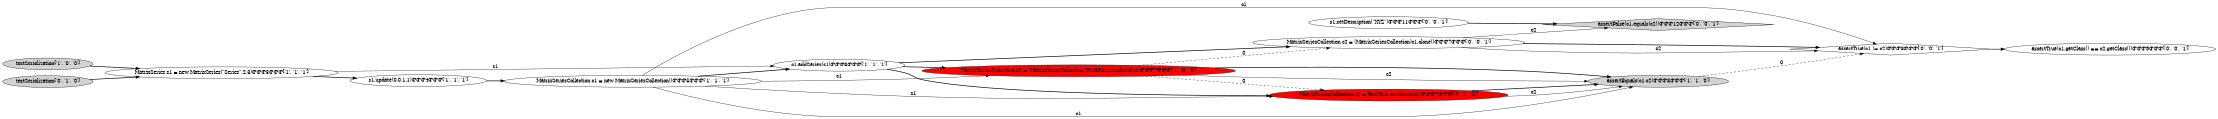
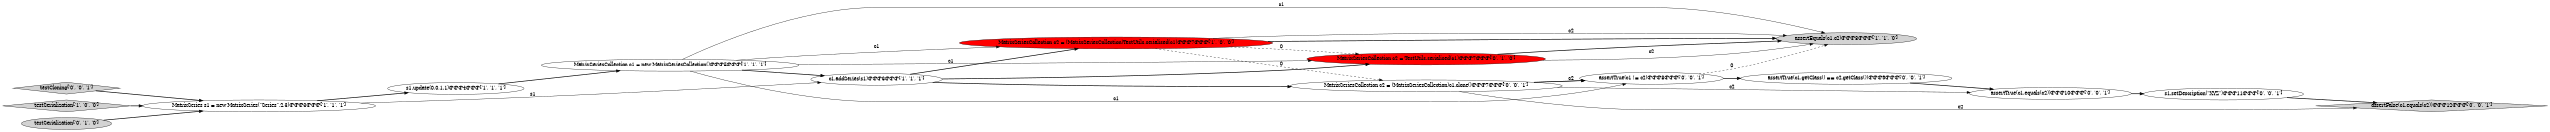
node "assertTrue(c1 != c2)@@@8@@@['0', '0', '1']": shape diamond -> ellipse
node "testSerialization['1', '0', '0']": shape ellipse -> diamond
edge "assertEquals(c1,c2)@@@8@@@['1', '1', '0']" -> "assertTrue(c1 != c2)@@@8@@@['0', '0', '1']": reversed
node "testCloning['0', '0', '1']": added
node "assertTrue(c1.equals(c2))@@@10@@@['0', '0', '1']": added
